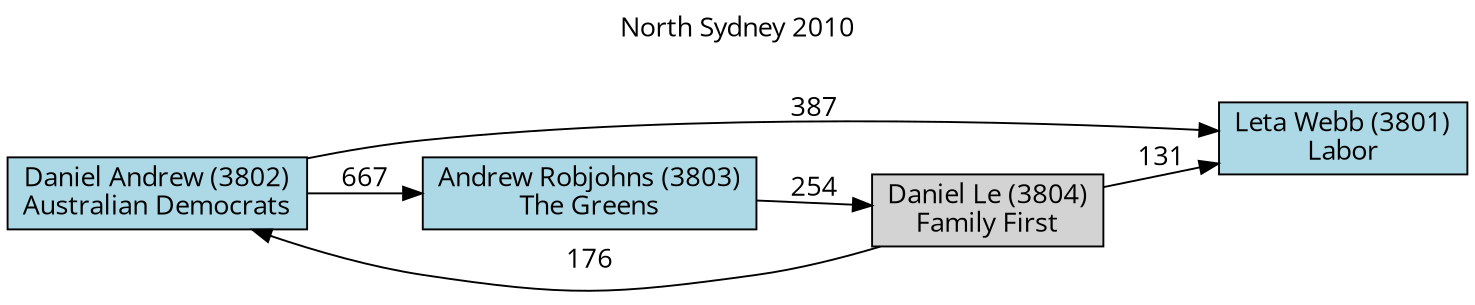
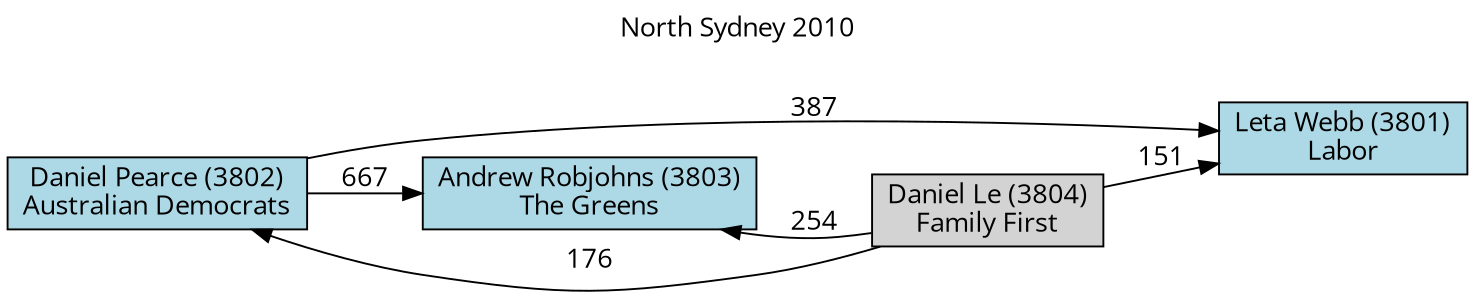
edge "Daniel Le (3804) Family First" -> "Leta Webb (3801) Labor": label "131" -> "151"
node "Daniel Andrew (3802) Australian Democrats": label "Daniel Andrew (3802) Australian Democrats" -> "Daniel Pearce (3802) Australian Democrats"
edge "Andrew Robjohns (3803) The Greens" -> "Daniel Le (3804) Family First": reversed
